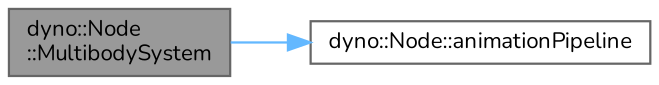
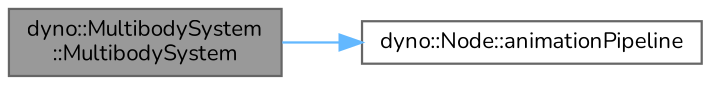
node "dyno::Node ::MultibodySystem": label "dyno::Node ::MultibodySystem" -> "dyno::MultibodySystem ::MultibodySystem"
